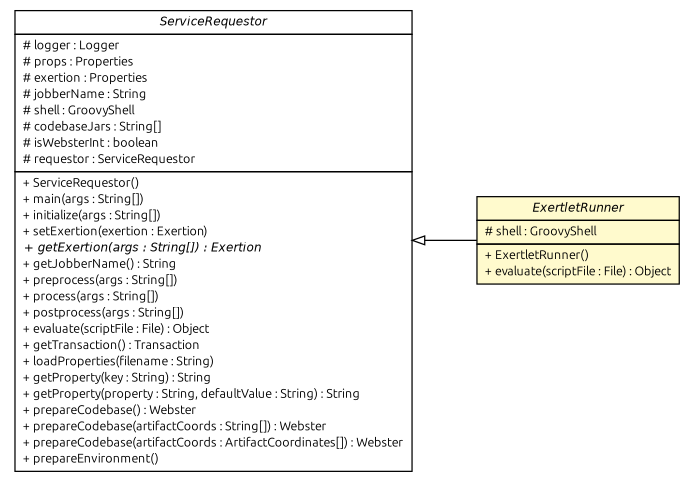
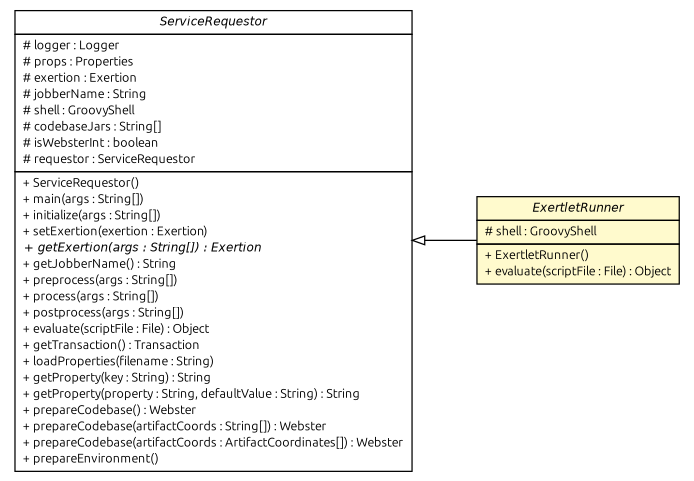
node "ServiceRequestor": text "# exertion : Properties" -> "# exertion : Exertion"
